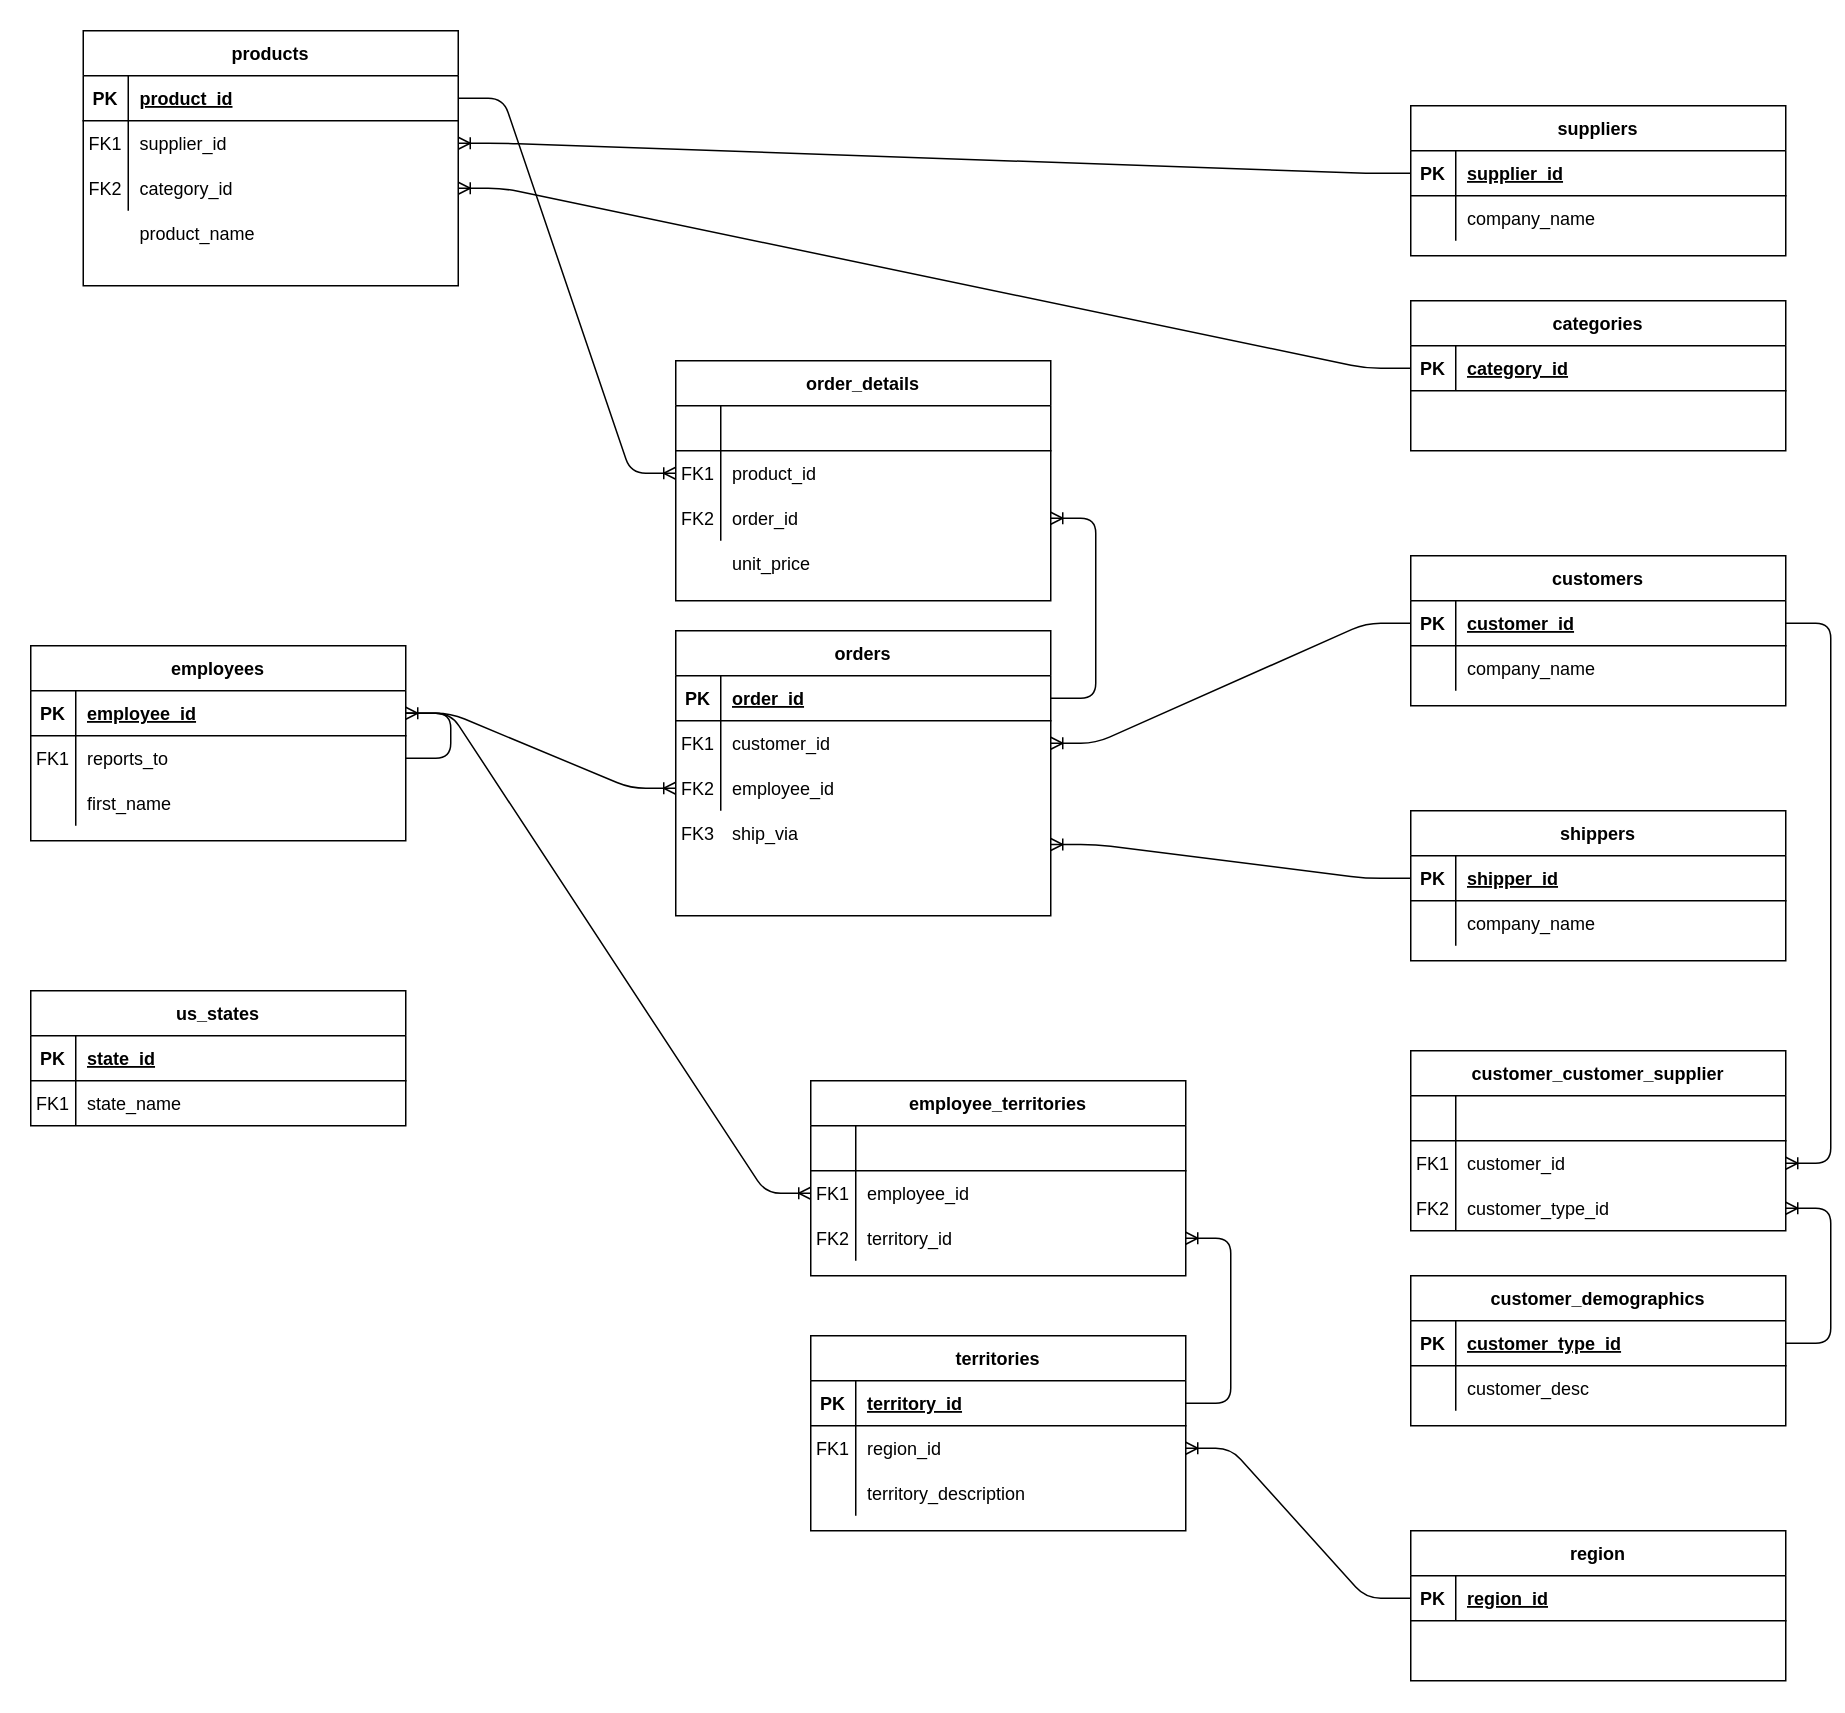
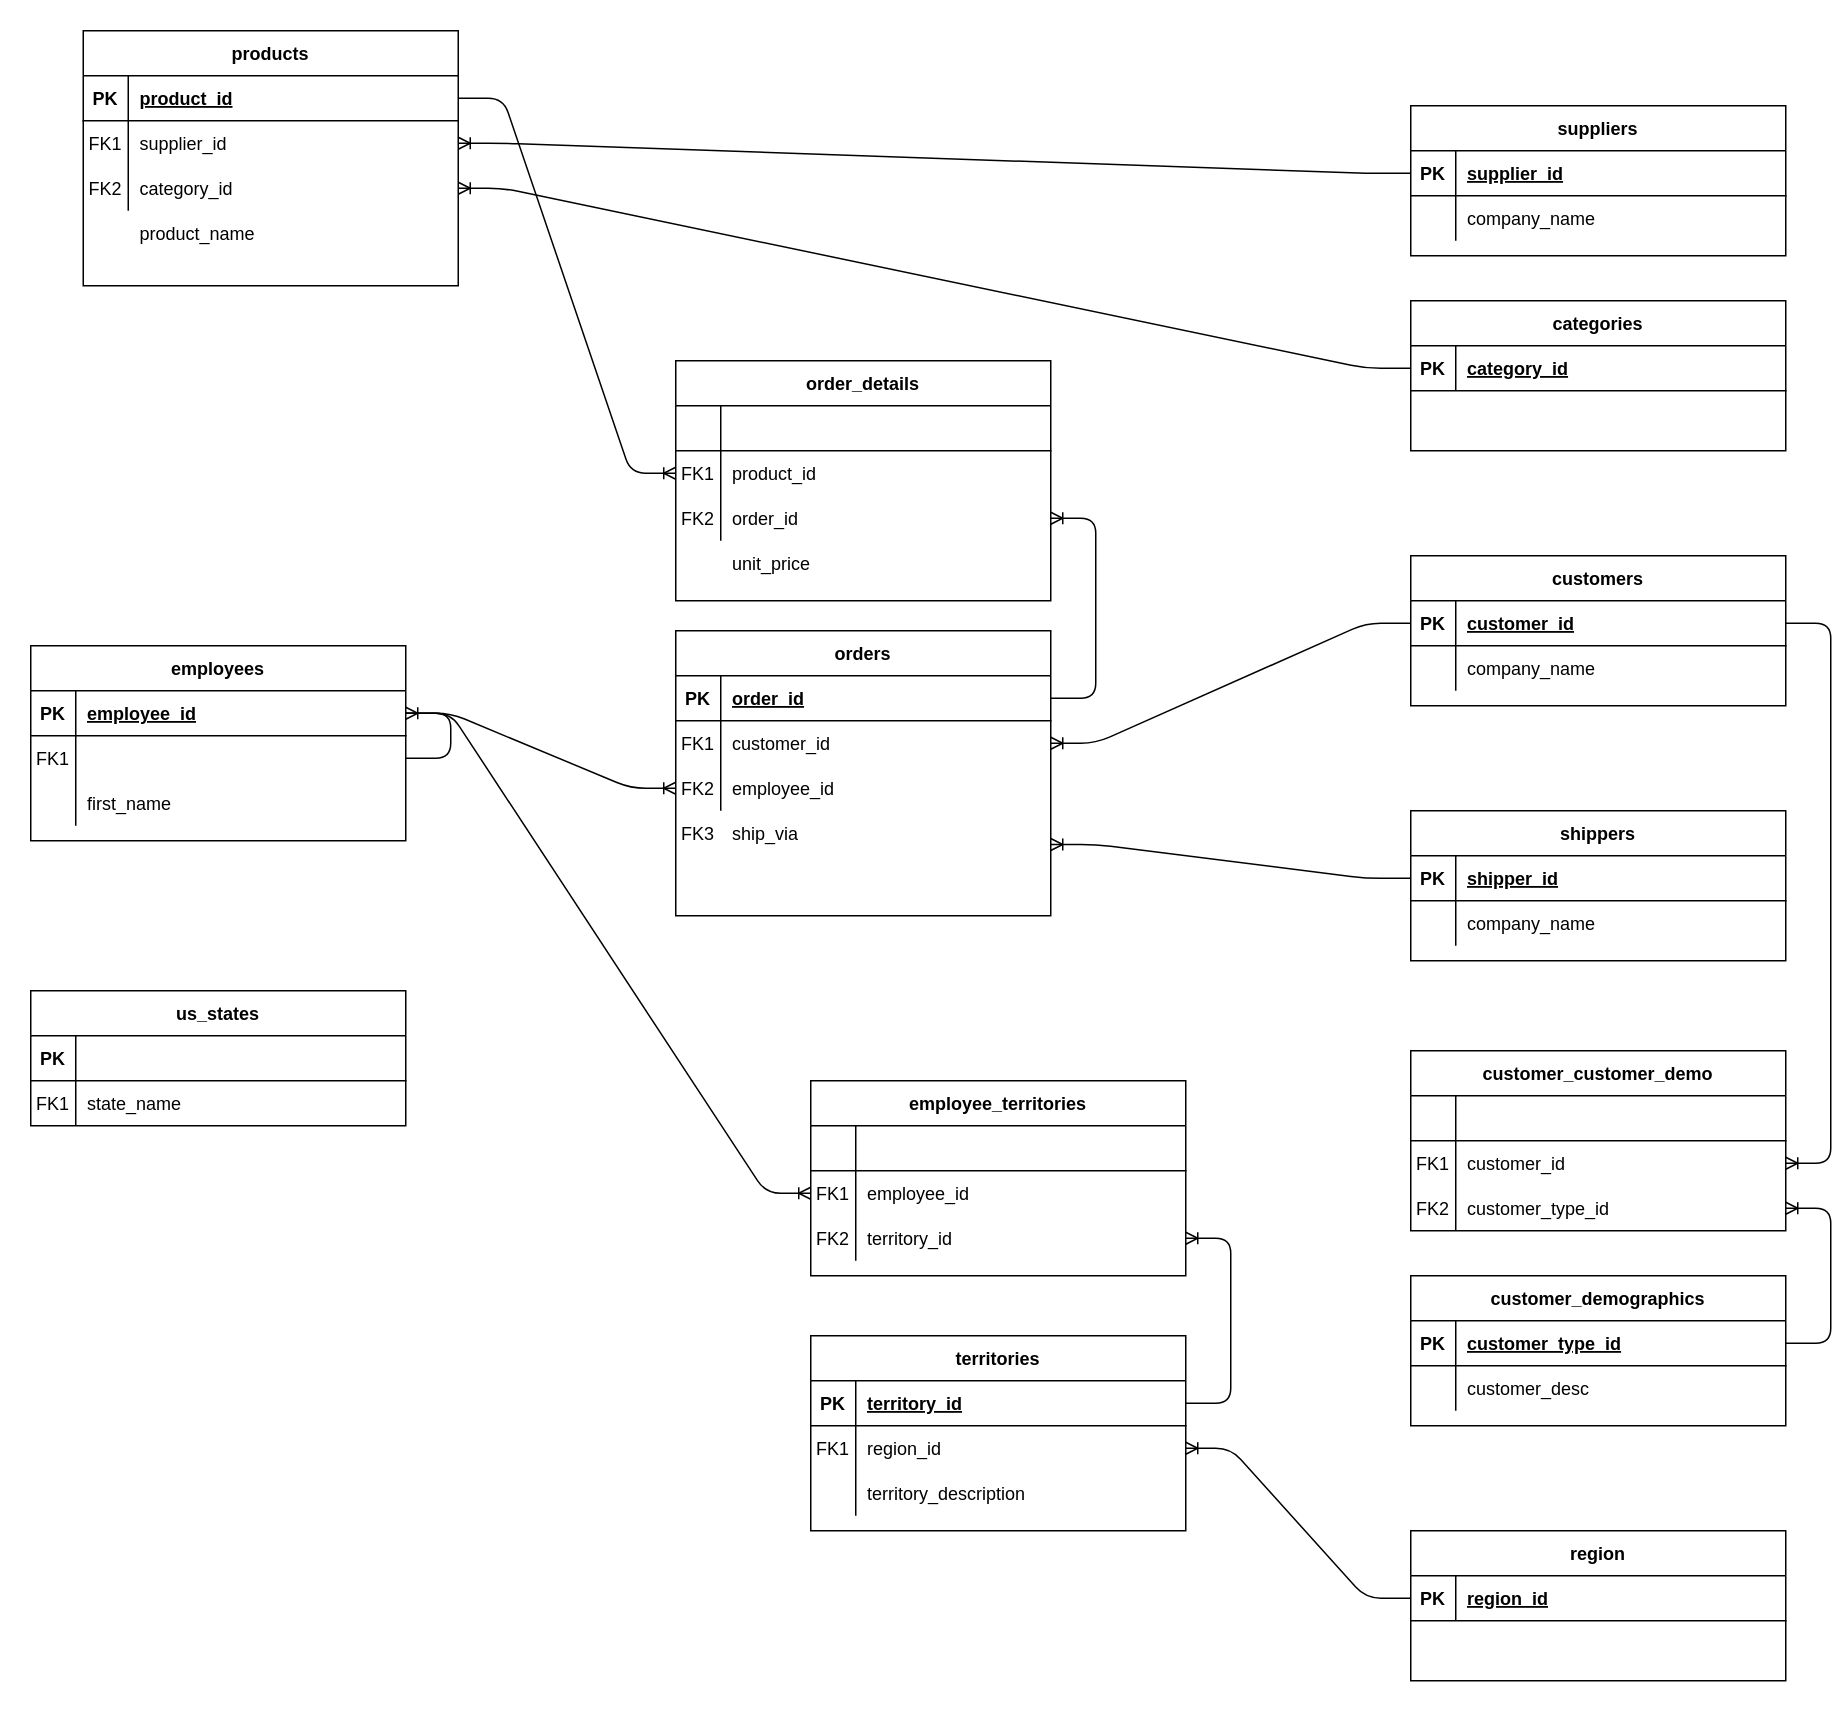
node "reports_to": removed
node "state_id": removed
node "customer_customer_supplier": label "customer_customer_supplier" -> "customer_customer_demo"
